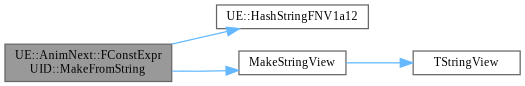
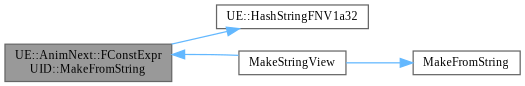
node "UE::HashStringFNV1a12": label "UE::HashStringFNV1a12" -> "UE::HashStringFNV1a32"
node "TStringView": label "TStringView" -> "MakeFromString"
edge "UE::AnimNext::FConstExpr UID::MakeFromString" -> "MakeStringView": reversed
